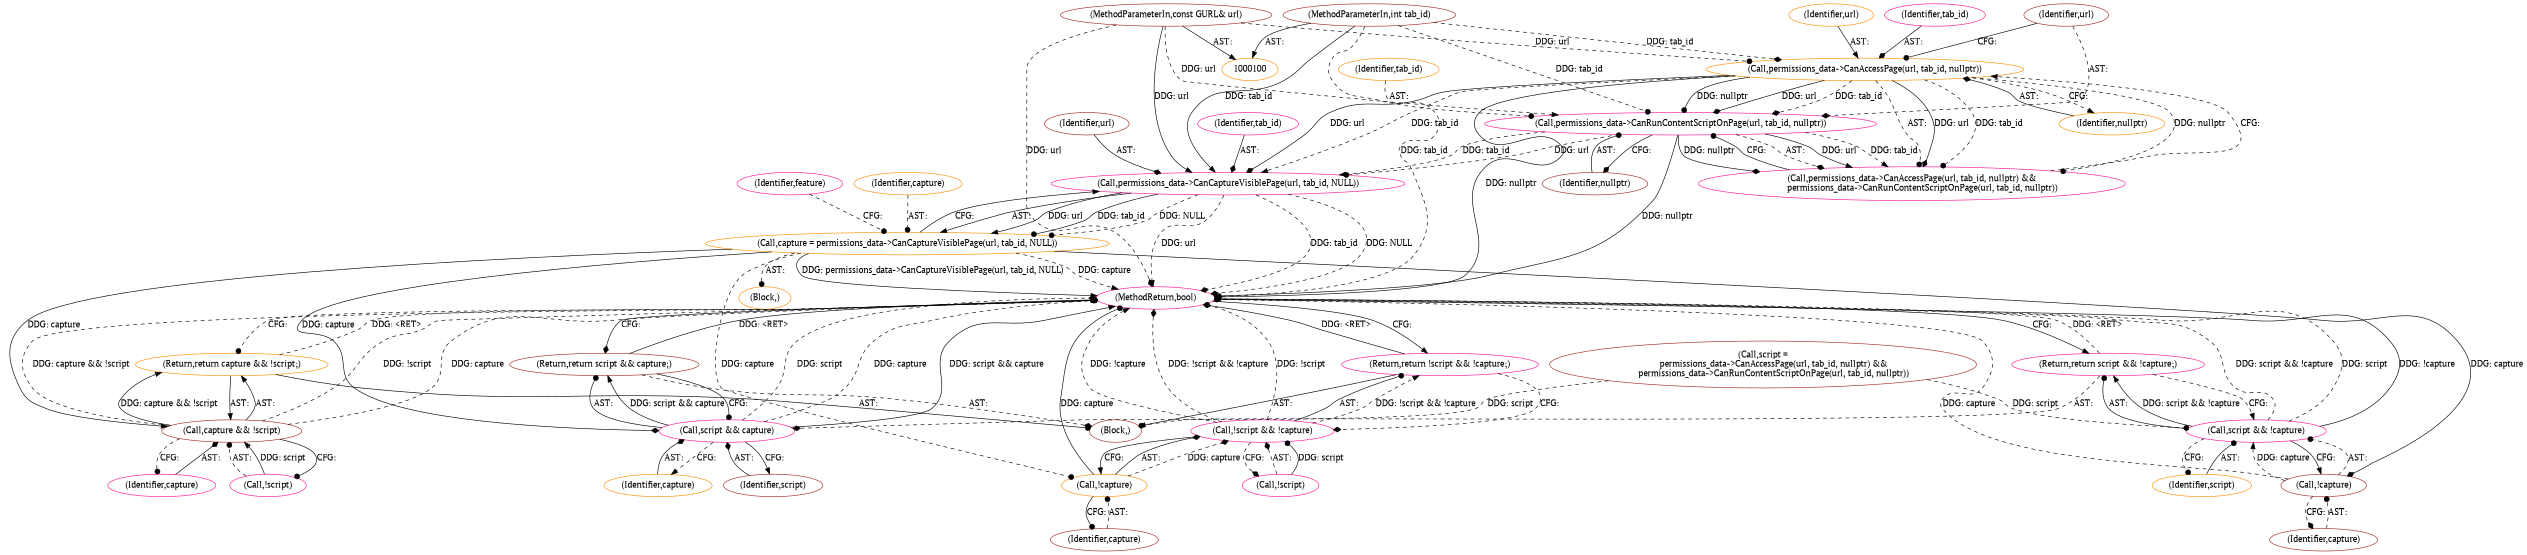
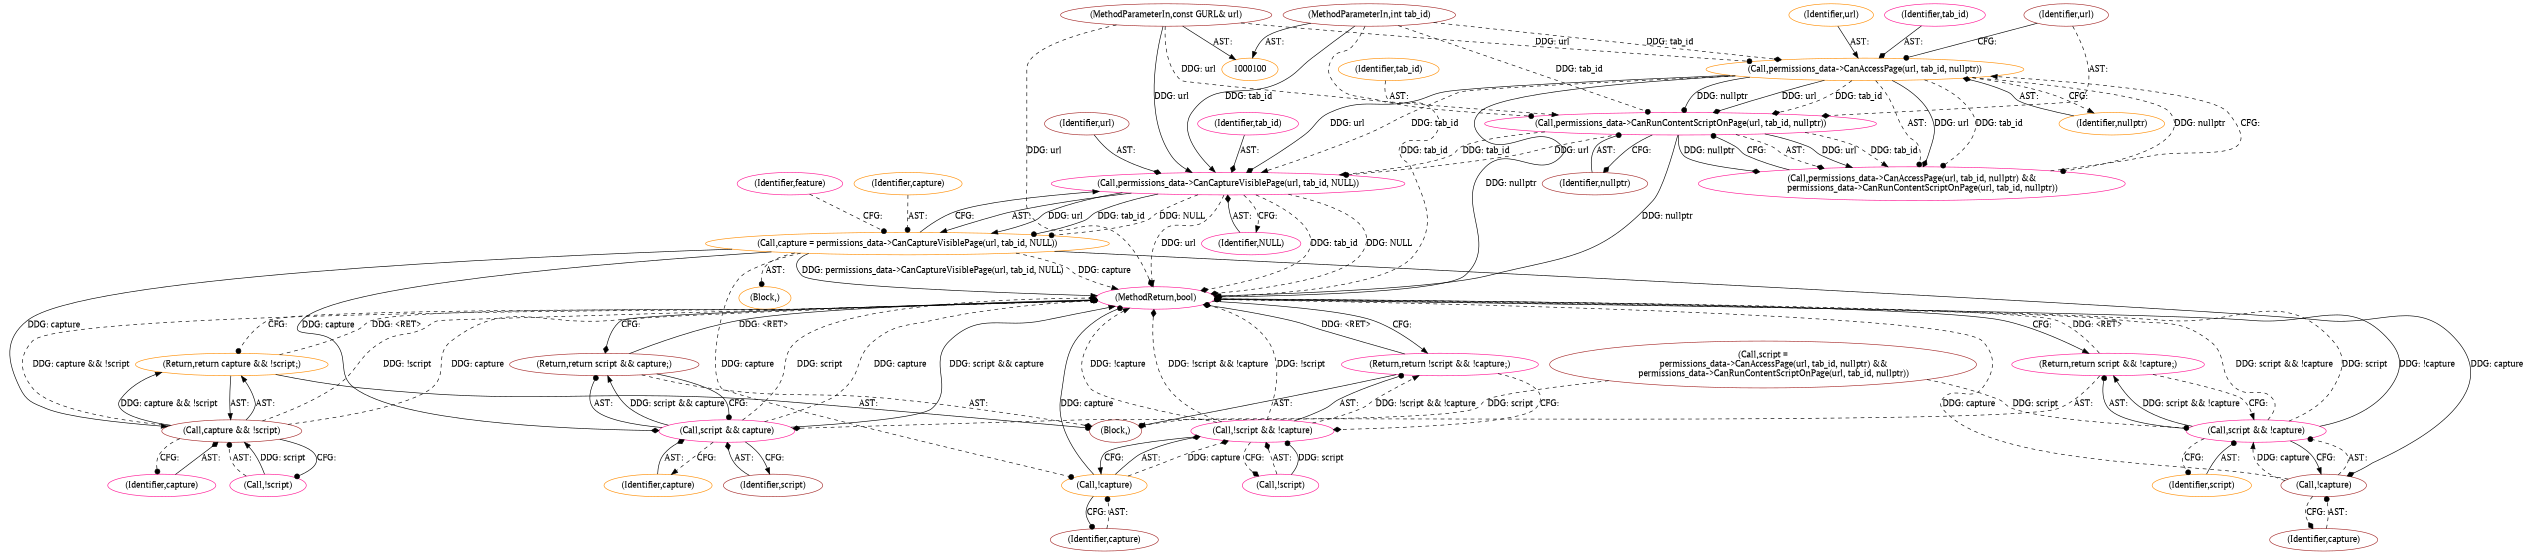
node "(Identifier,NULL)": added
